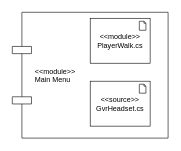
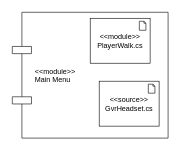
node "<<source>> GvrHeadset.cs": moved (120, 104) -> (129, 104)
